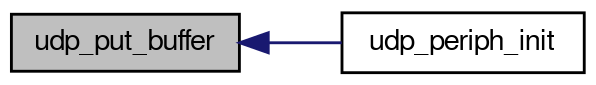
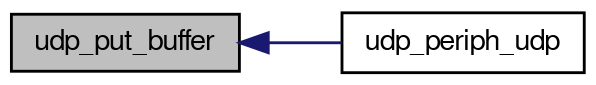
node "udp_periph_init": label "udp_periph_init" -> "udp_periph_udp"
